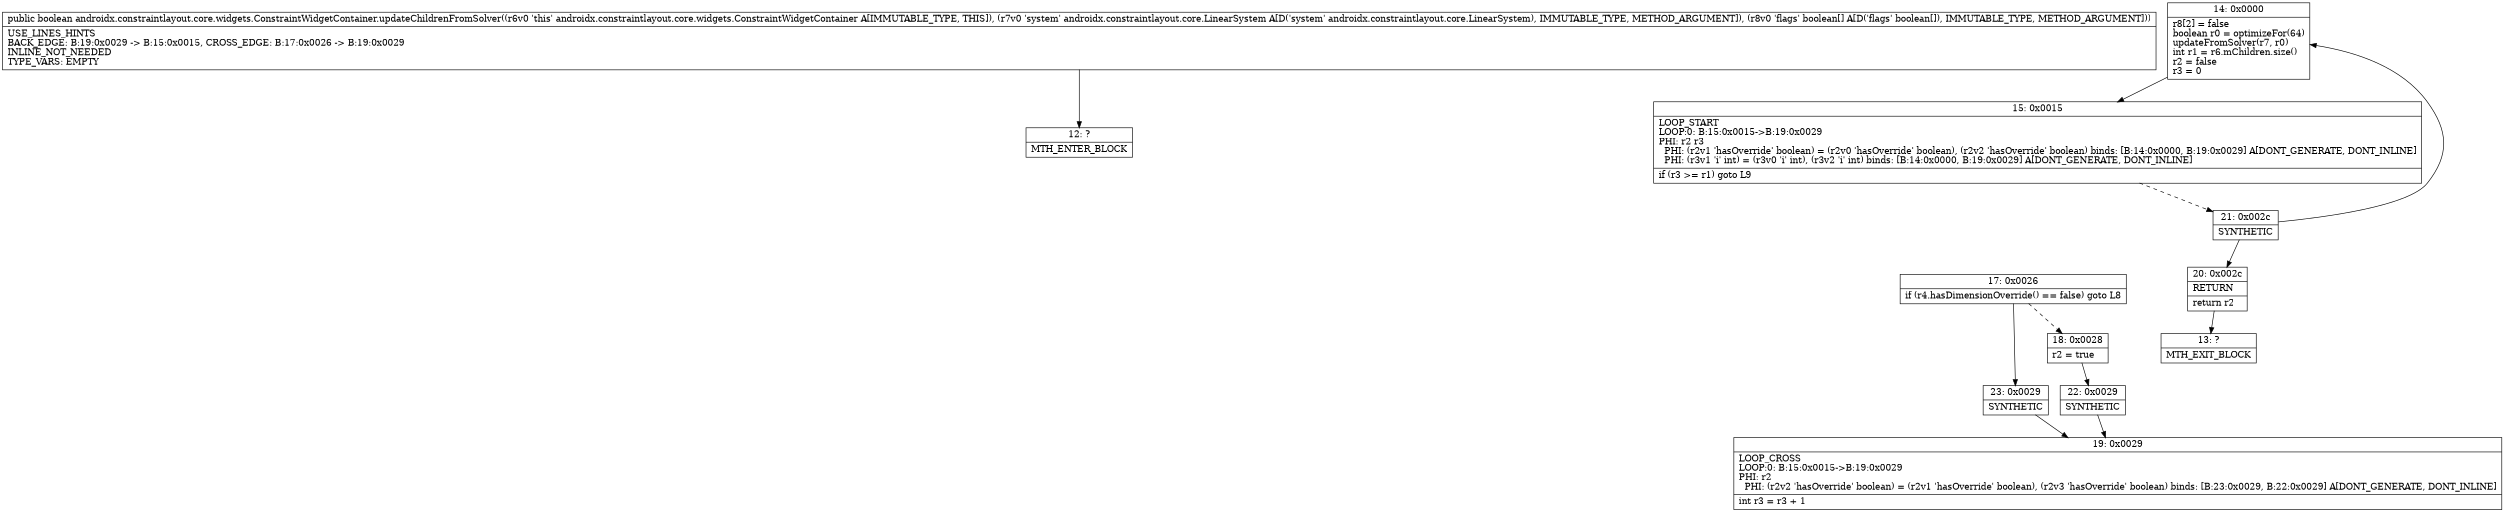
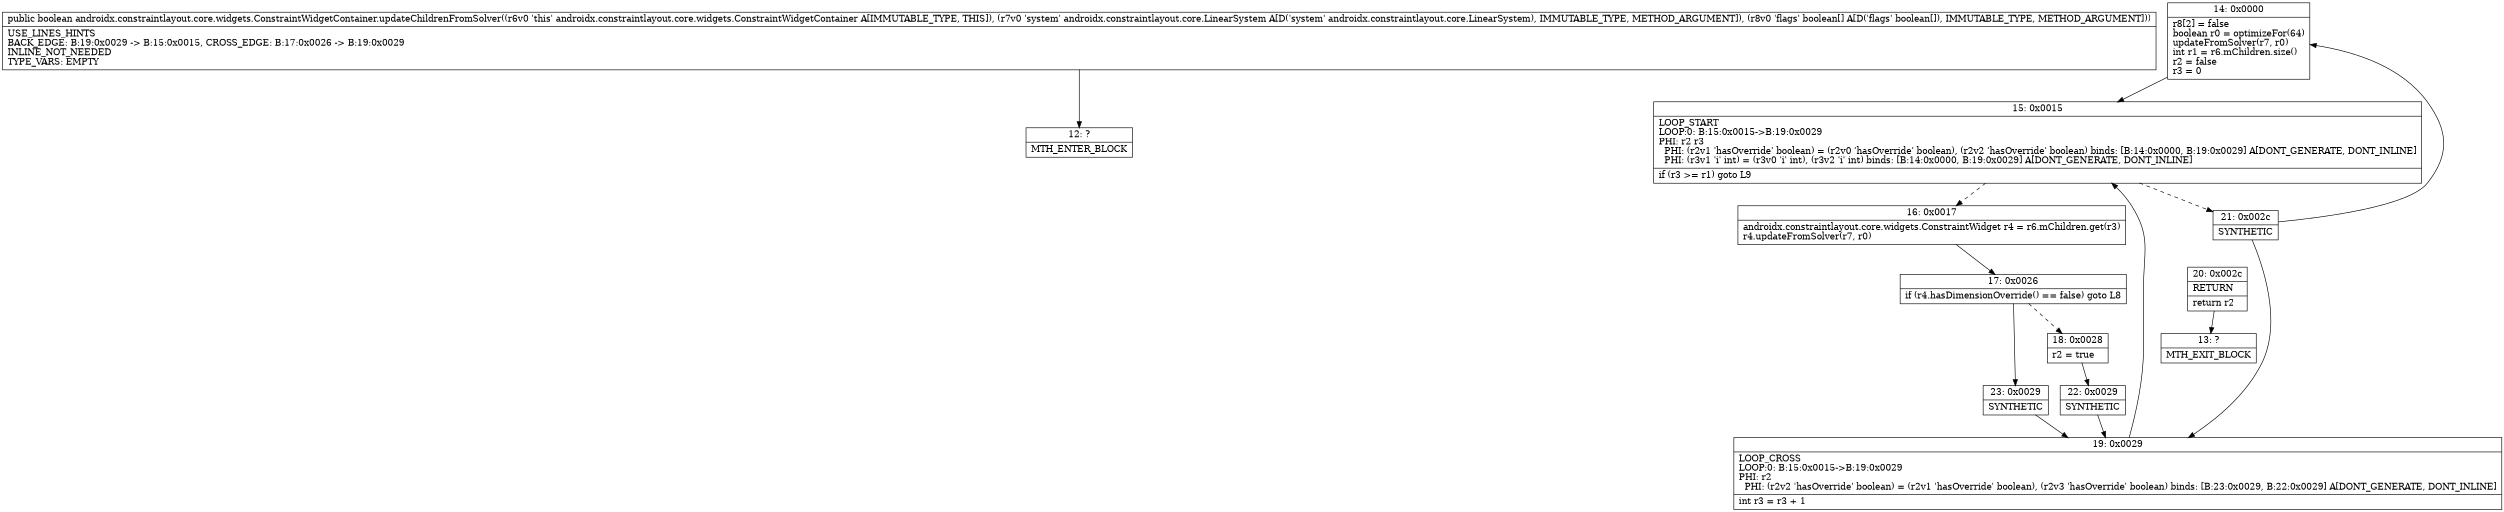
node "16: 0x0017": added
edge "21: 0x002c" -> "20: 0x002c": now "21: 0x002c" -> "19: 0x0029"
edge "19: 0x0029" -> "15: 0x0015": added
